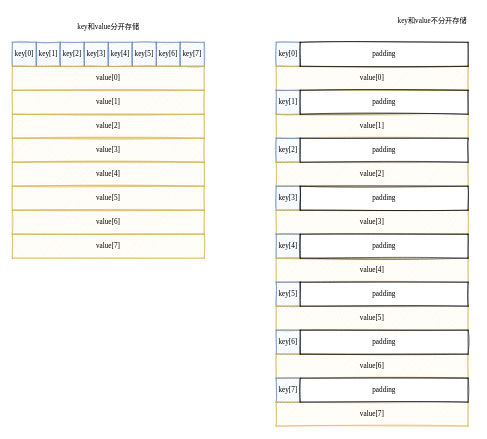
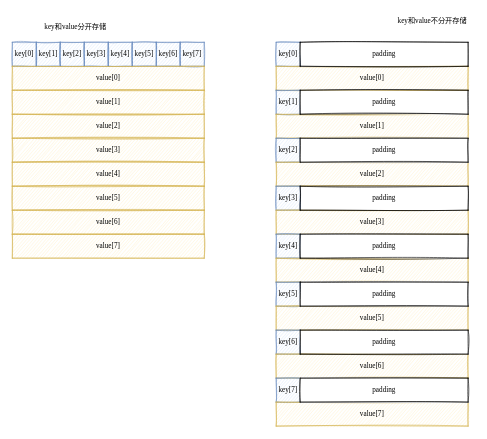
node "key和value分开存储": moved (108, 27) -> (75, 27)
